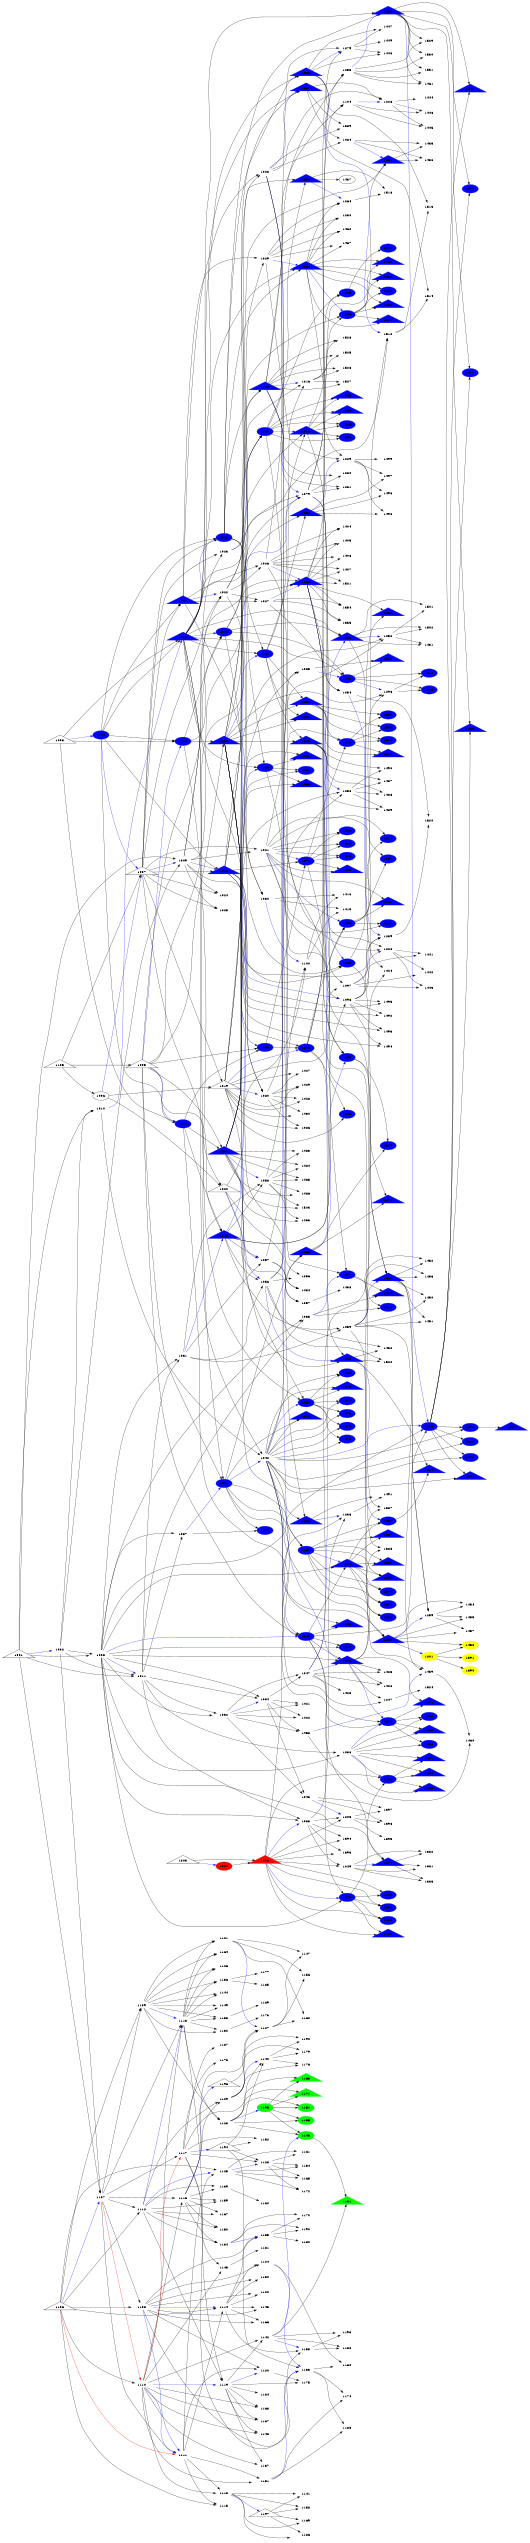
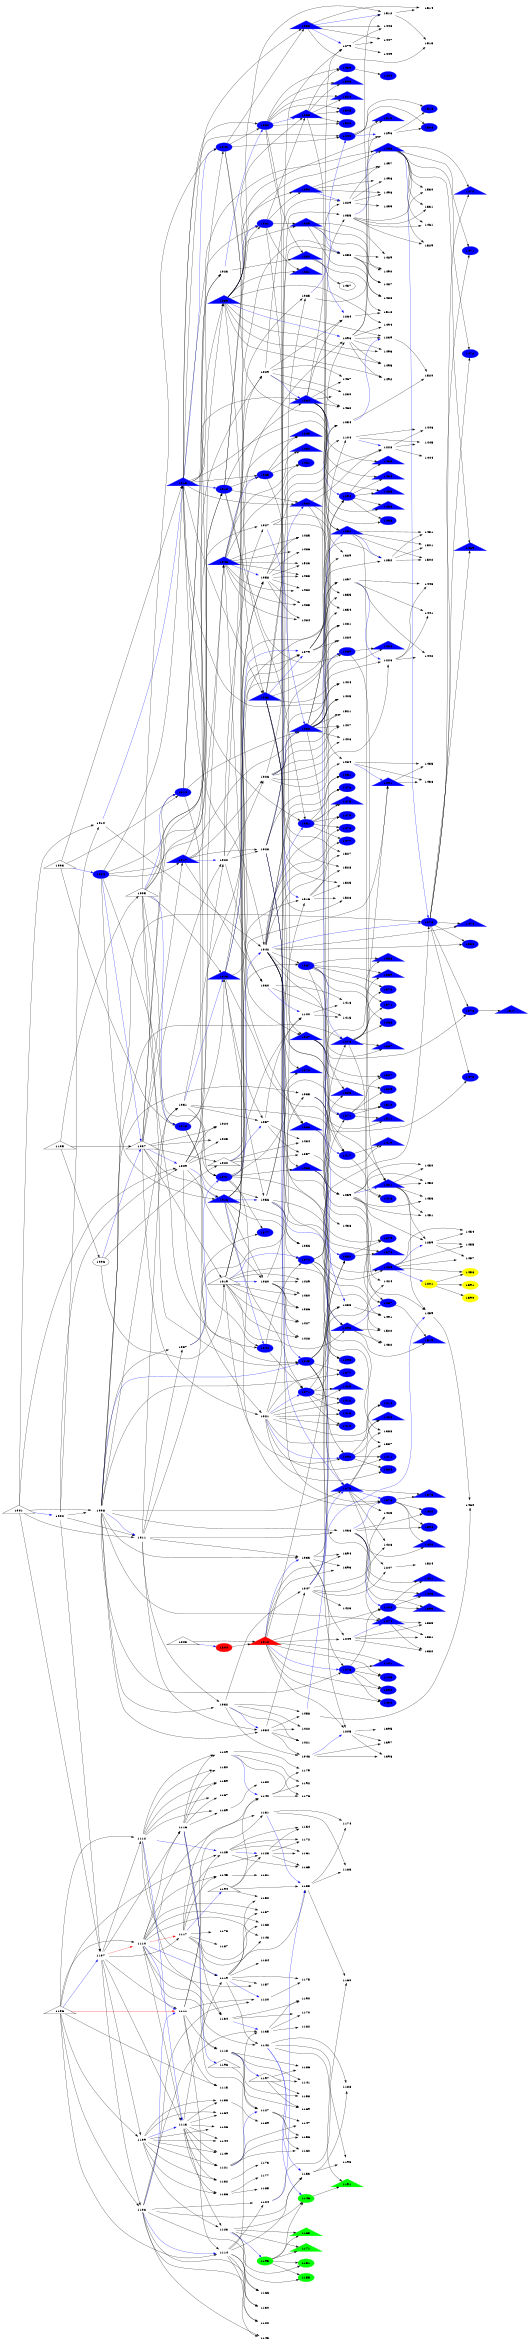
node "1482": added
